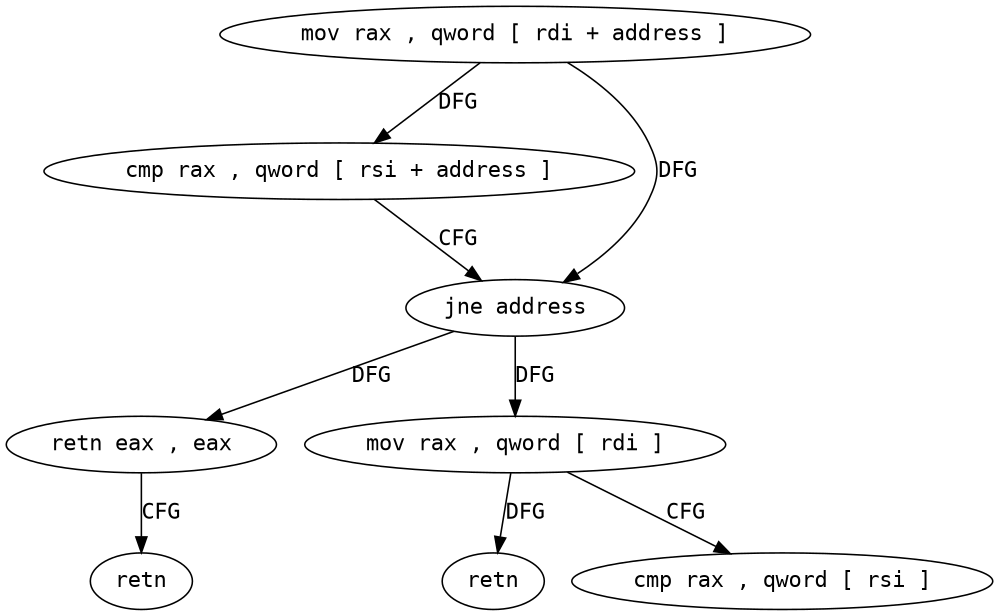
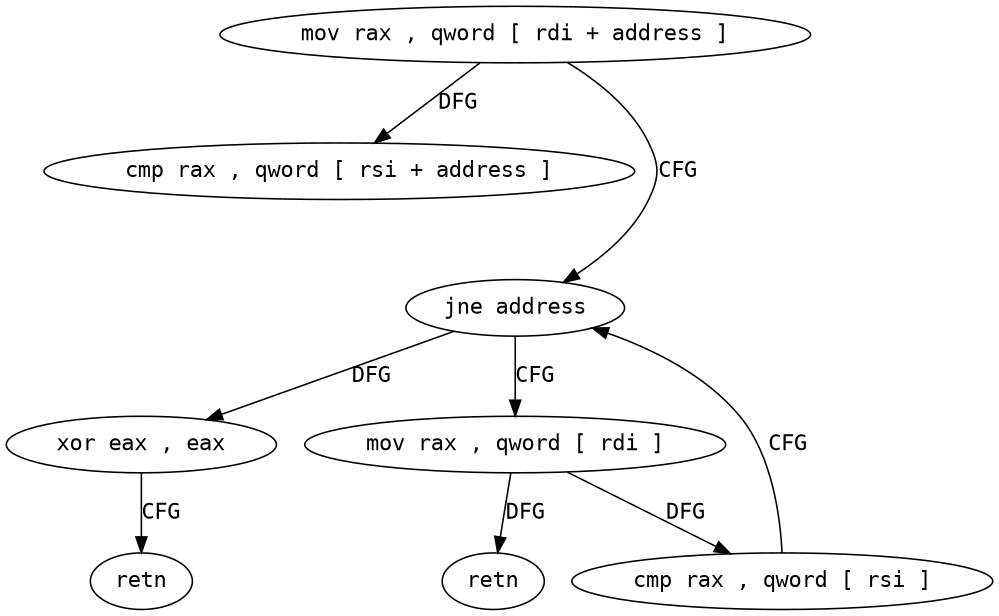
edge "mov rax , qword [ rdi + address ]" -> "jne address": label "DFG" -> "CFG"
edge "cmp rax , qword [ rsi + address ]" -> "jne address": now "cmp rax , qword [ rsi ]" -> "jne address"
edge "jne address" -> "mov rax , qword [ rdi ]": label "DFG" -> "CFG"
node "retn eax , eax": label "retn eax , eax" -> "xor eax , eax"
edge "mov rax , qword [ rdi ]" -> "cmp rax , qword [ rsi ]": label "CFG" -> "DFG"
